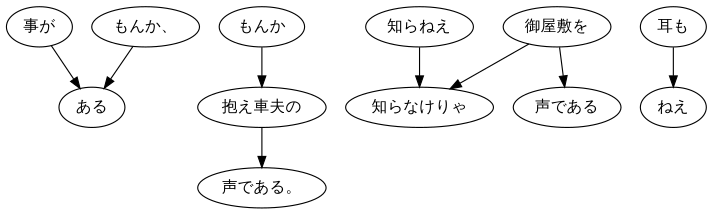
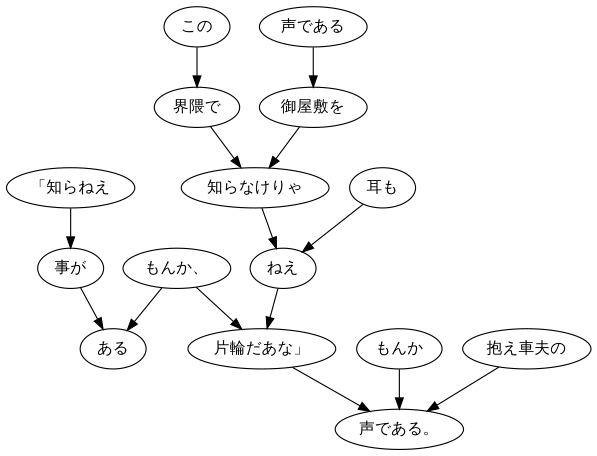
node "この": added
node "知らねえ": label "知らねえ" -> "界隈で"
edge "もんか" -> "抱え車夫の": now "もんか" -> "声である。"
edge "御屋敷を" -> "声である": reversed
node "「知らねえ": added
edge "知らなけりゃ" -> "ねえ": added
node "片輪だあな」": added
